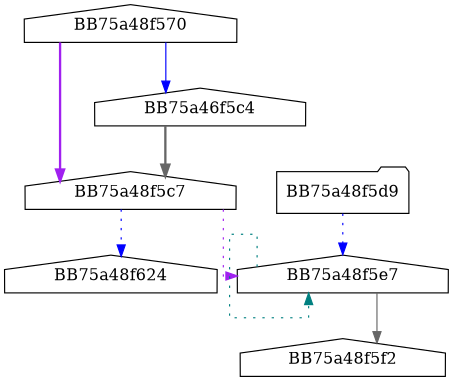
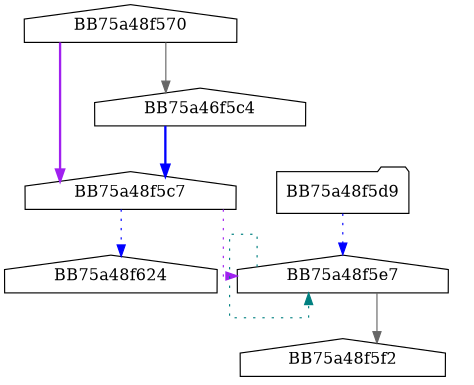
edge "BB75a48f570" -> "BB75a46f5c4": color blue -> gray40
edge "BB75a46f5c4" -> "BB75a48f5c7": color gray40 -> blue
